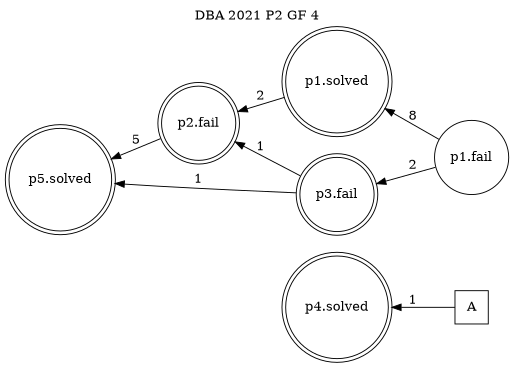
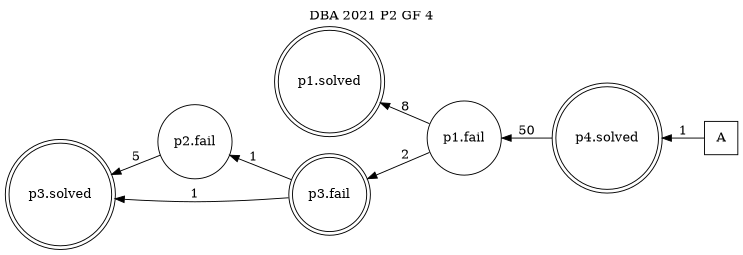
edge "p1.solved" -> "p2.fail": removed, label "2"
node "p2.fail": shape doublecircle -> circle
edge "p4.solved" -> "p1.fail": added, label "50"
node "p5.solved": label "p5.solved" -> "p3.solved"
